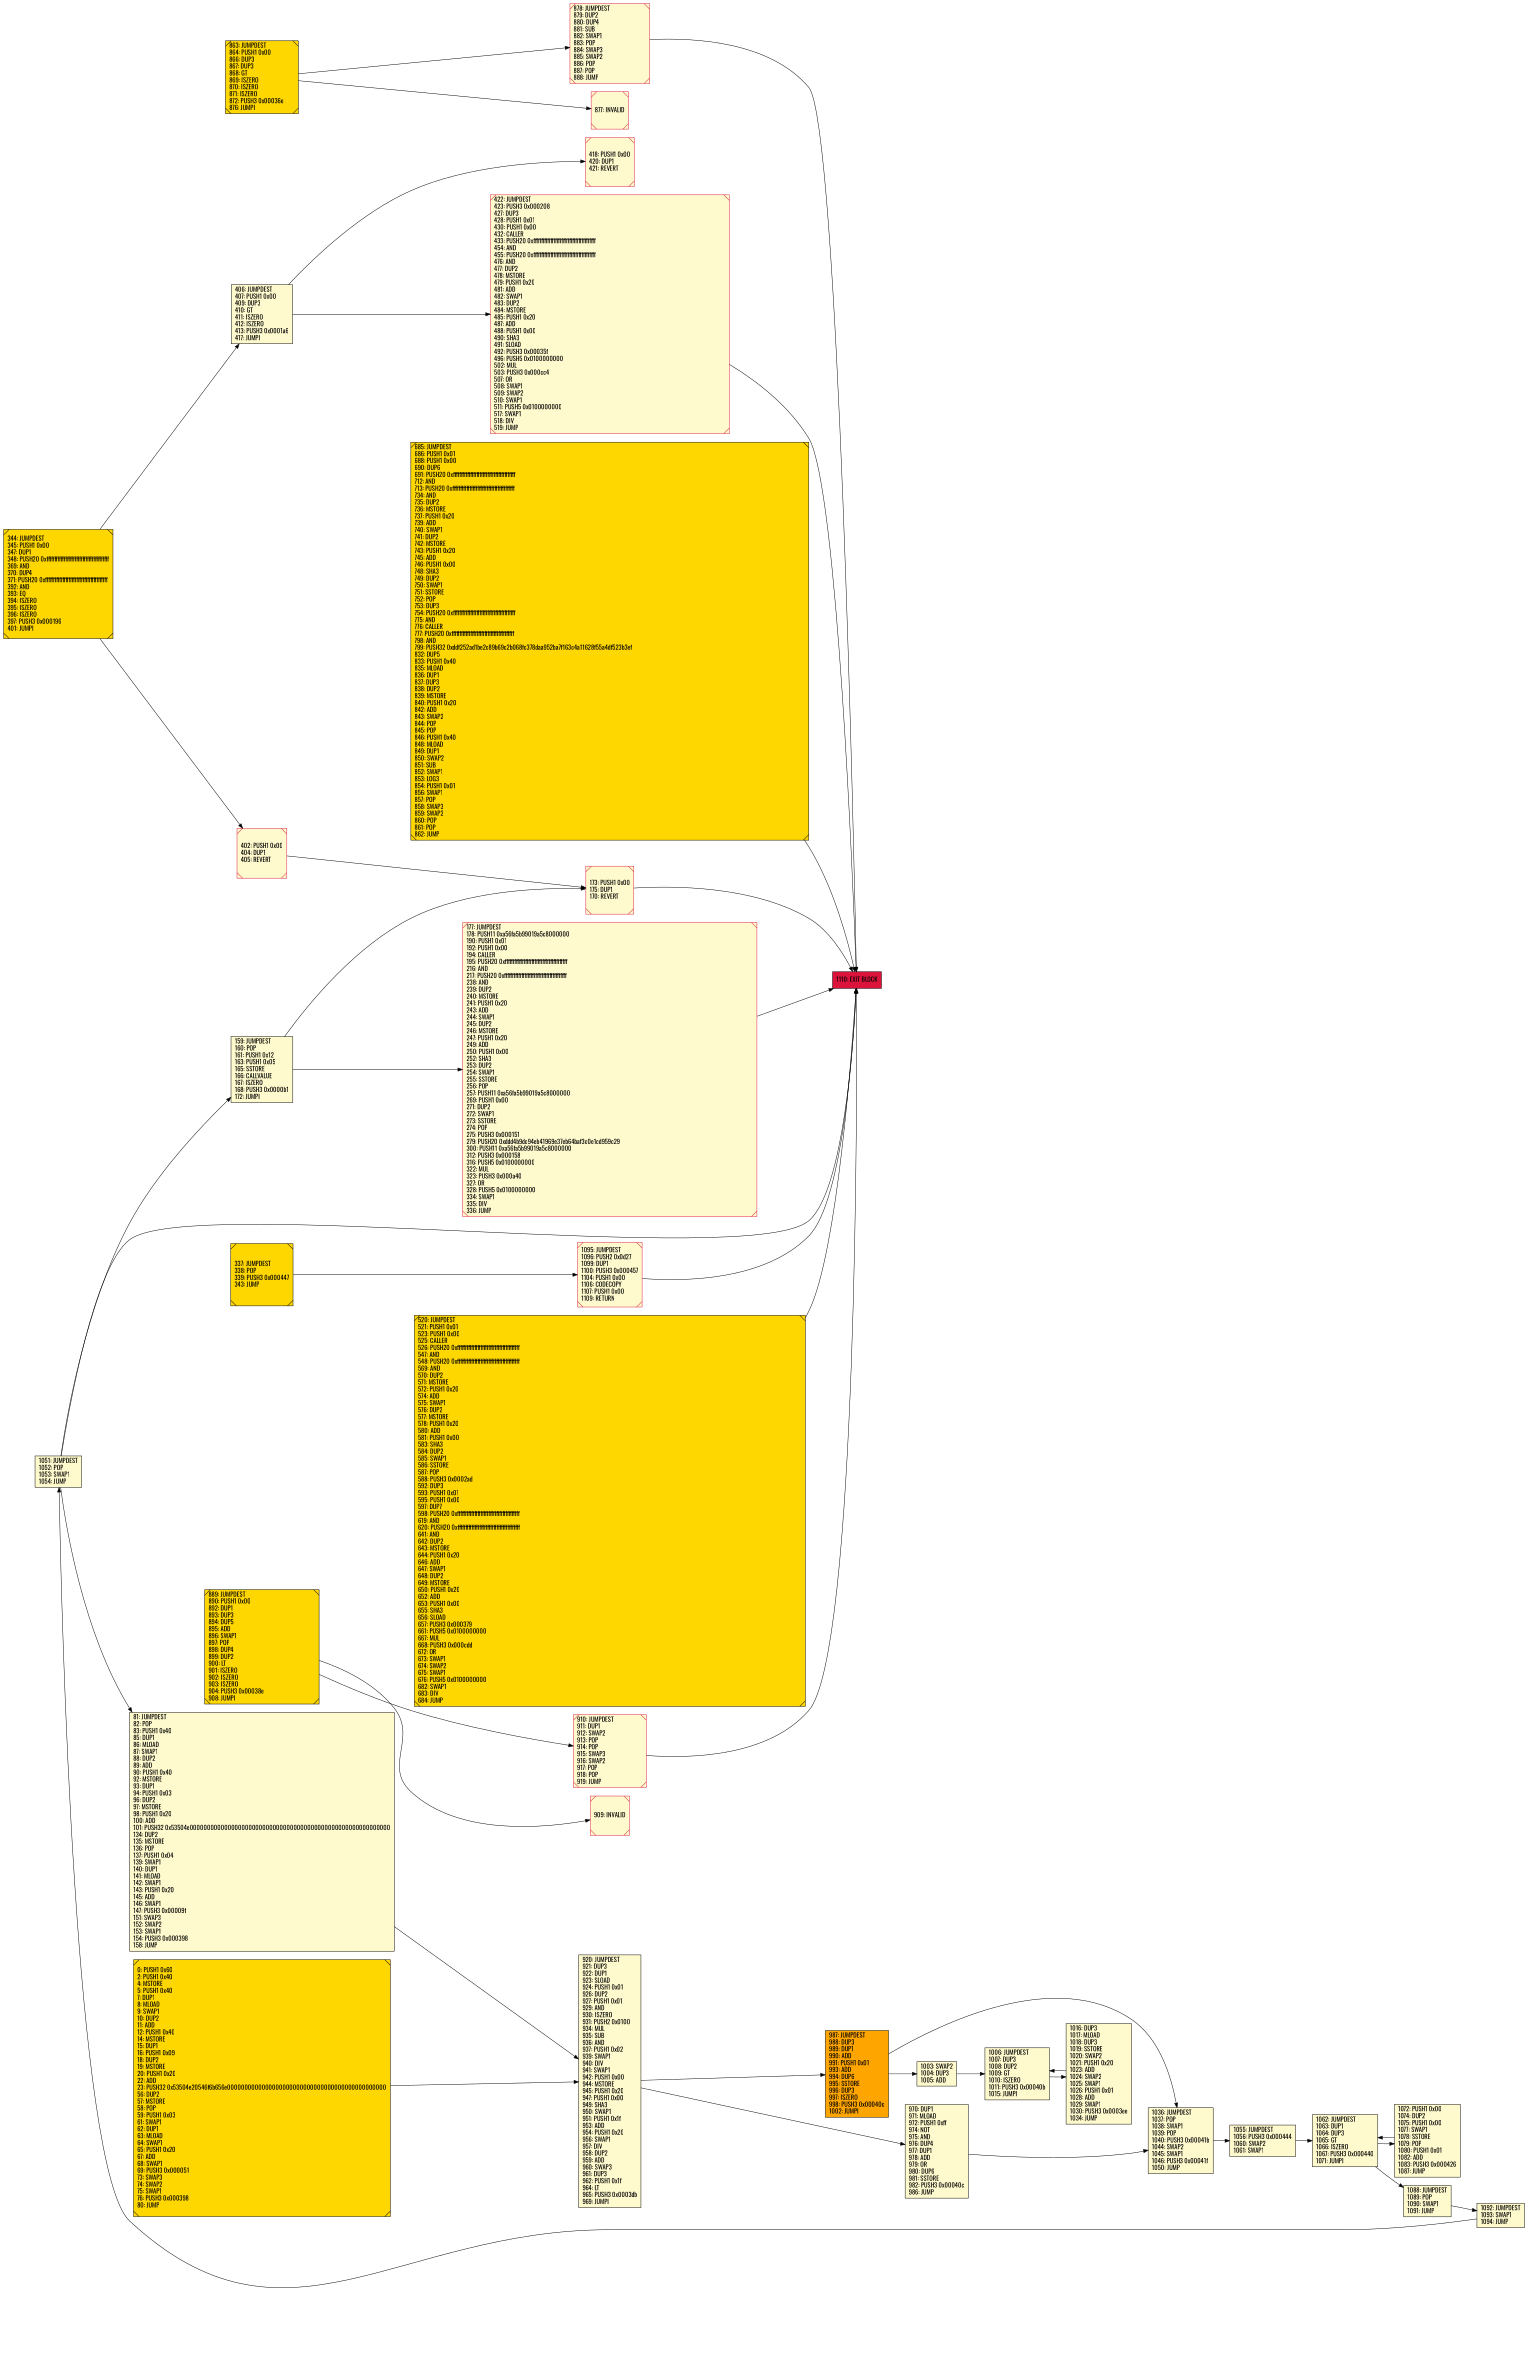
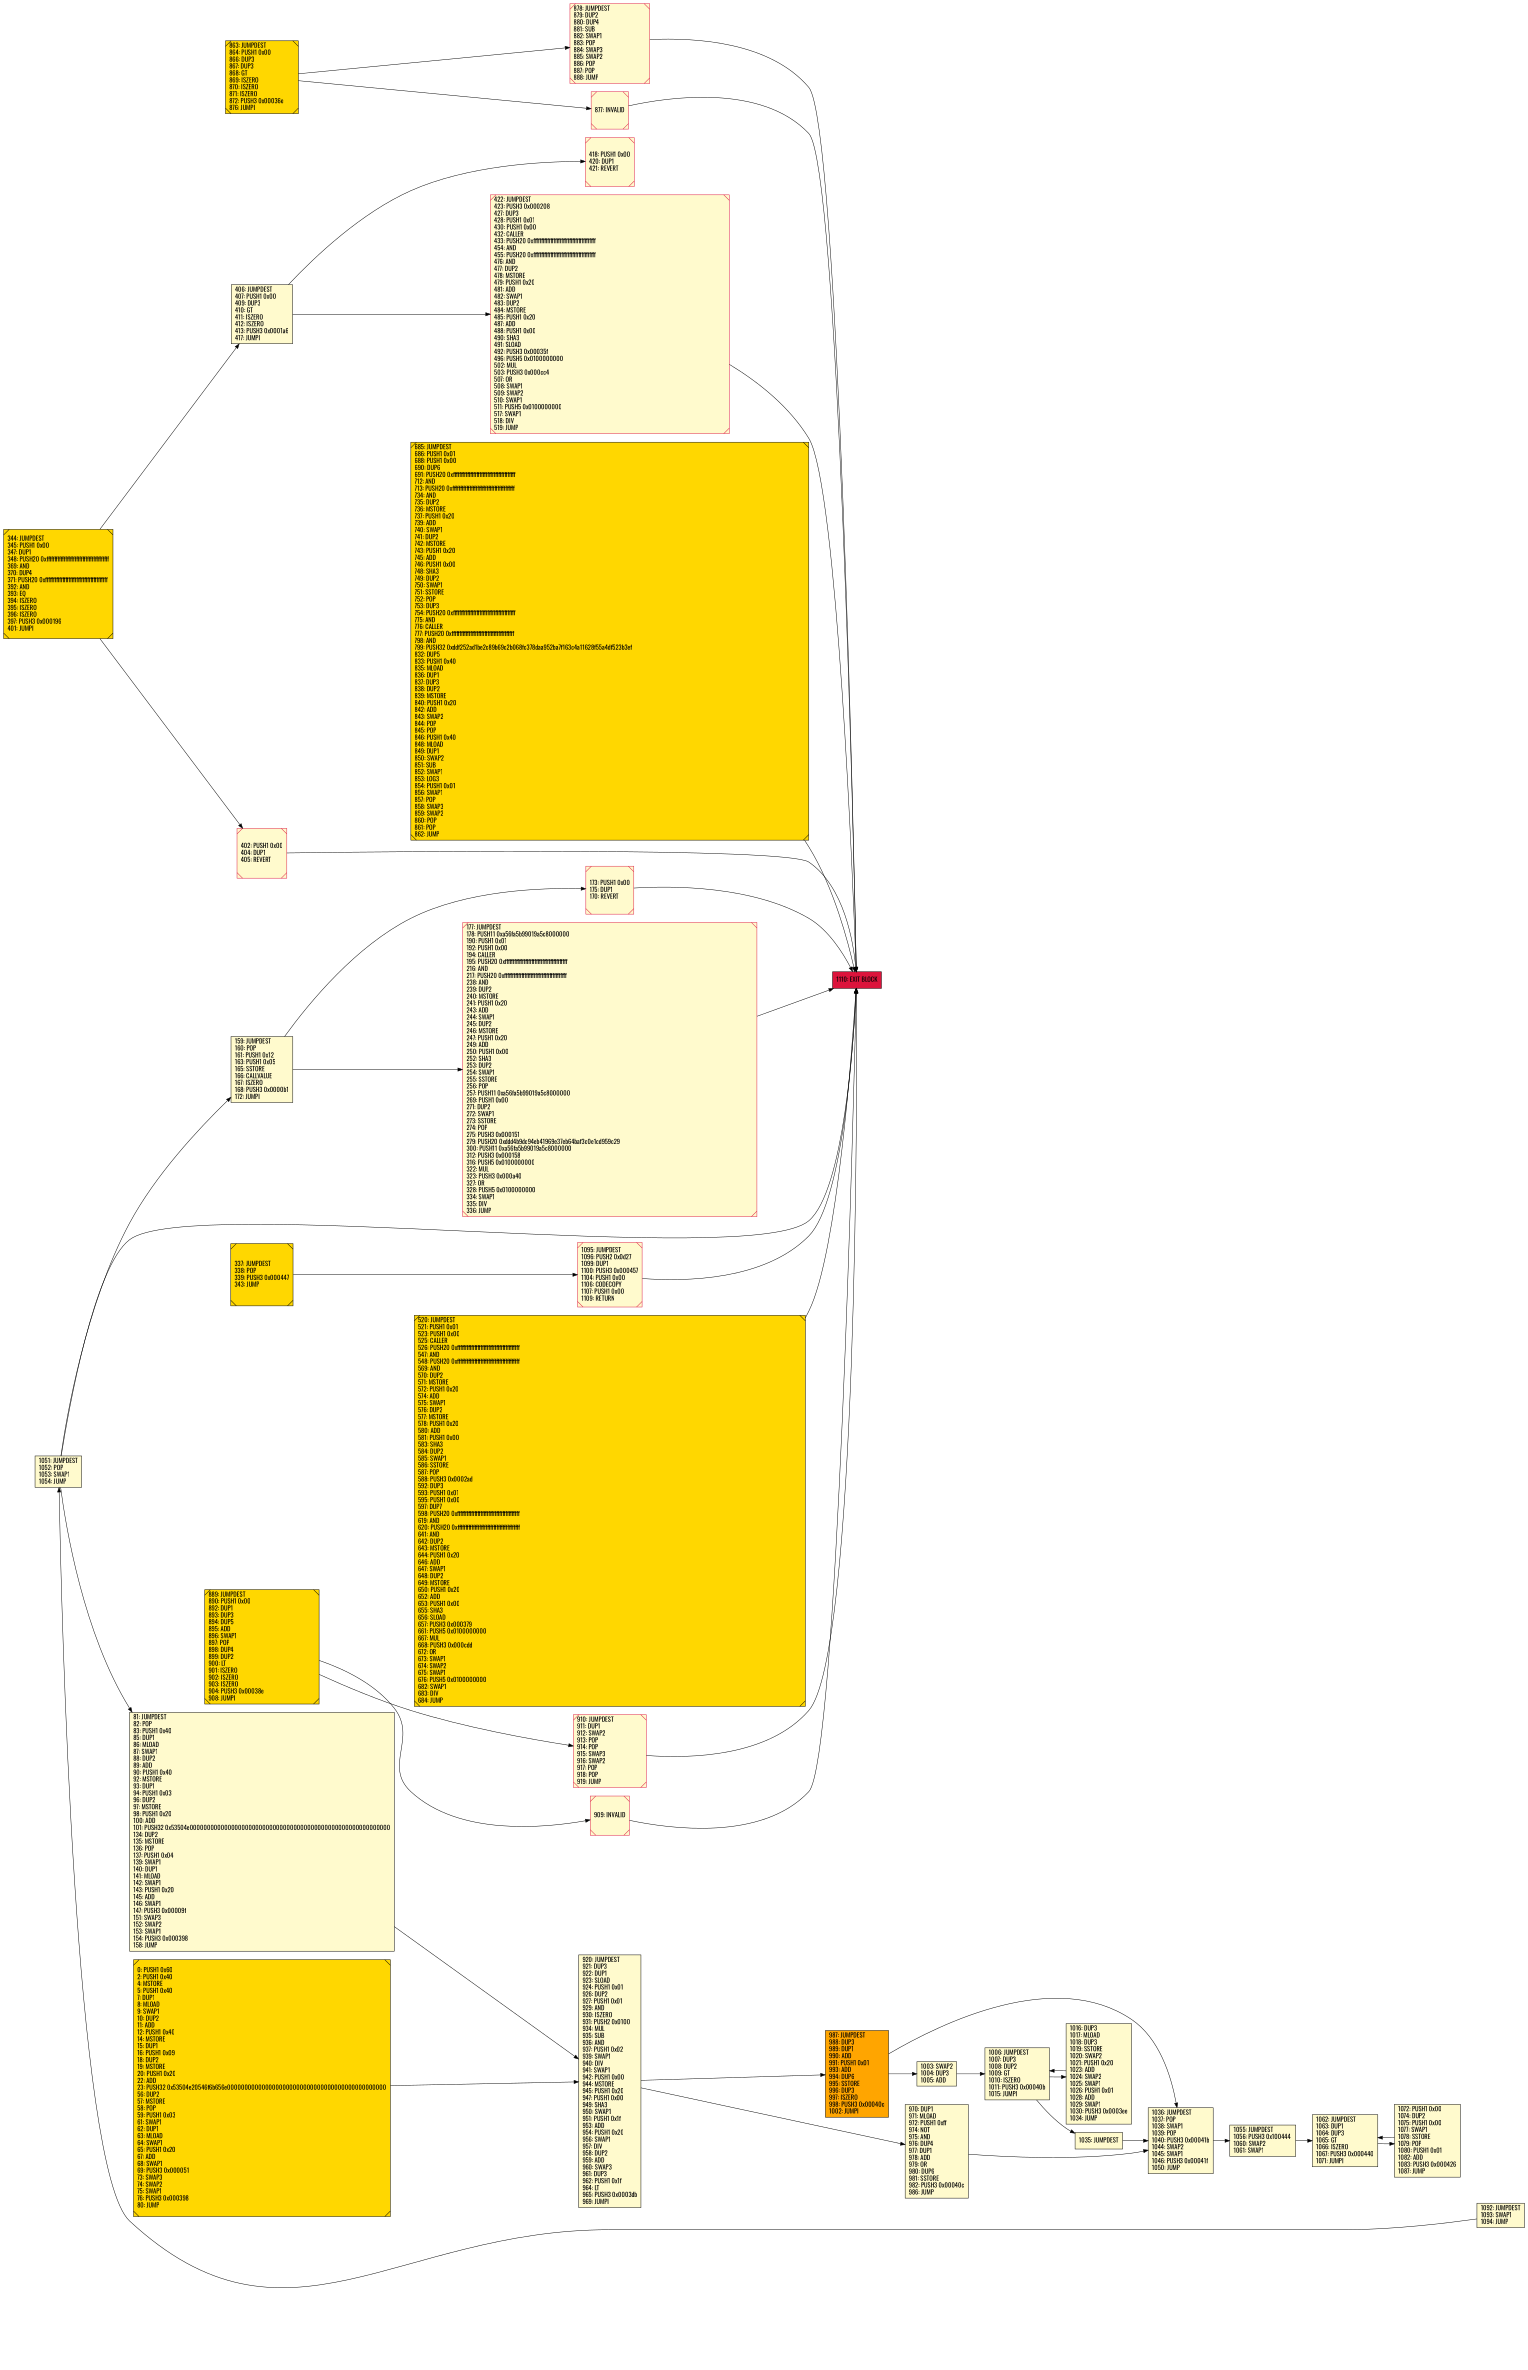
edge "877: INVALID" -> "1110: EXIT BLOCK": added
edge "402: PUSH1 0x00 404: DUP1 405: REVERT" -> "173: PUSH1 0x00 175: DUP1 170: REVERT": now "402: PUSH1 0x00 404: DUP1 405: REVERT" -> "1110: EXIT BLOCK"
edge "909: INVALID" -> "1110: EXIT BLOCK": added
node "1035: JUMPDEST": added
node "1055: JUMPDEST 1056: PUSH3 0x000444 1060: SWAP2 1061: SWAP1": label "1055: JUMPDEST 1056: PUSH3 0x000444 1060: SWAP2 1061: SWAP1" -> "1055: JUMPDEST 1056: PUSH3 0x100444 1060: SWAP2 1061: SWAP1"
node "1088: JUMPDEST 1089: POP 1090: SWAP1 1091: JUMP": removed
